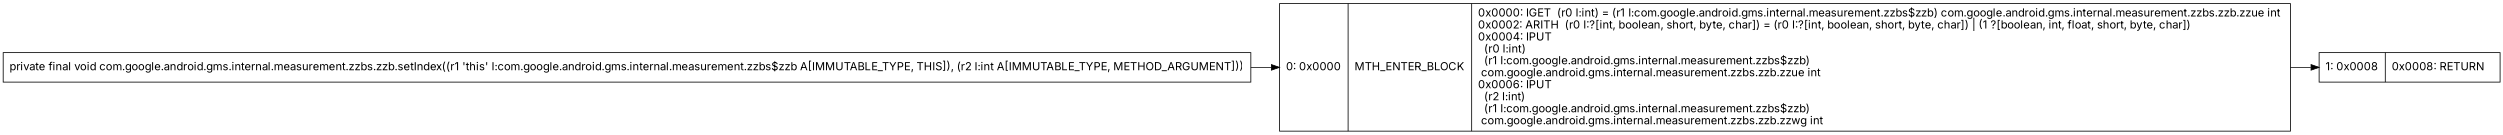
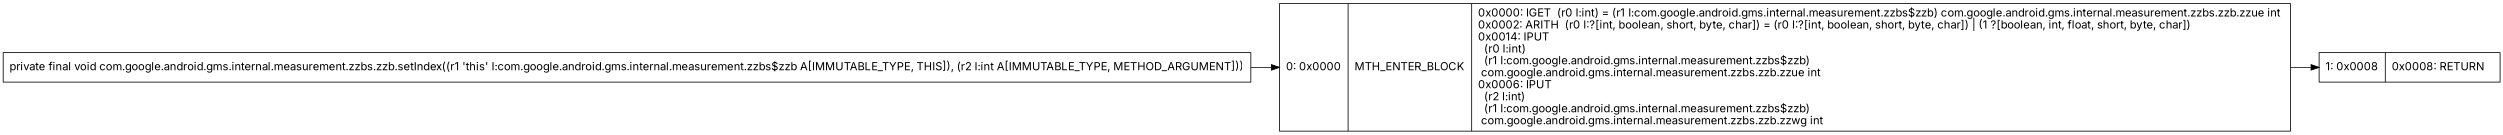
node "0: 0x0000": text "0x0004: IPUT" -> "0x0014: IPUT"
